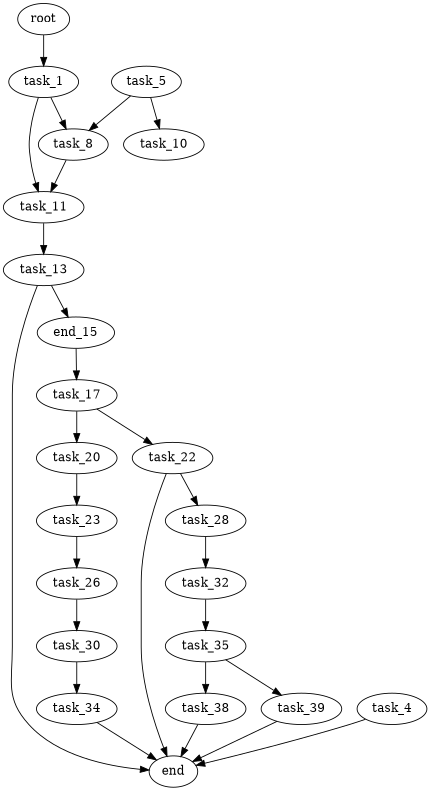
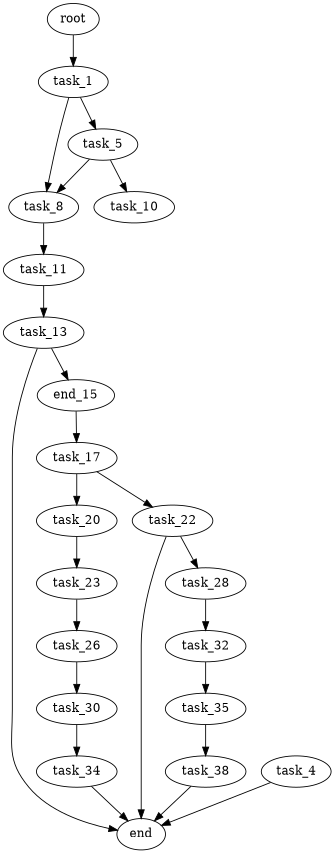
edge "task_1" -> "task_11": now "task_1" -> "task_5"
node "task_39": removed
